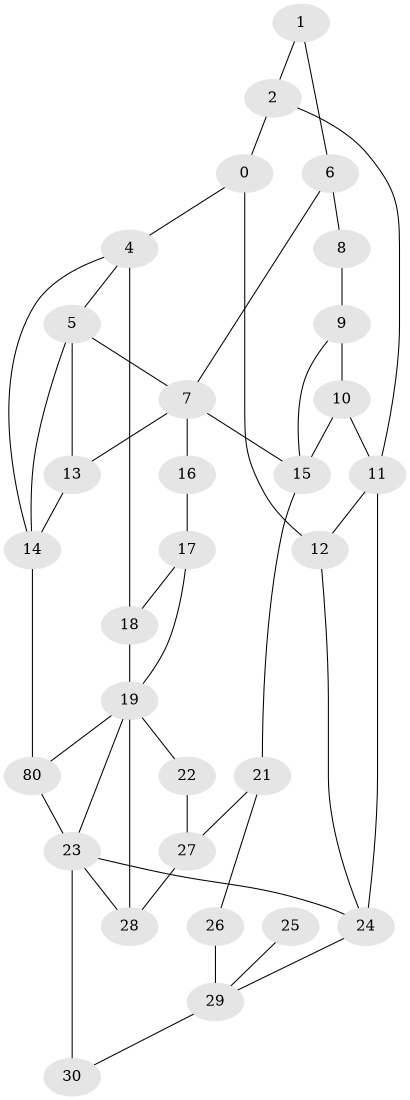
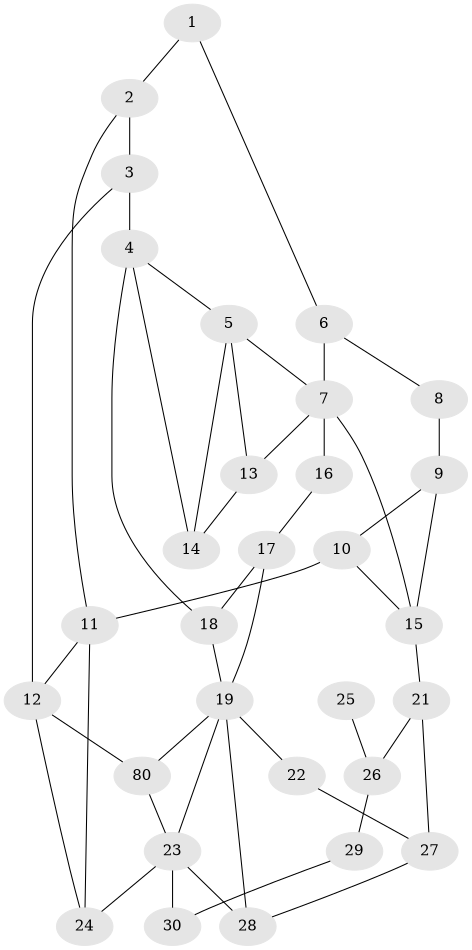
node "0": label "0" -> "3"
edge "14" -- "80": now "12" -- "80"
edge "25" -- "29": now "25" -- "26"
edge "24" -- "29": removed
